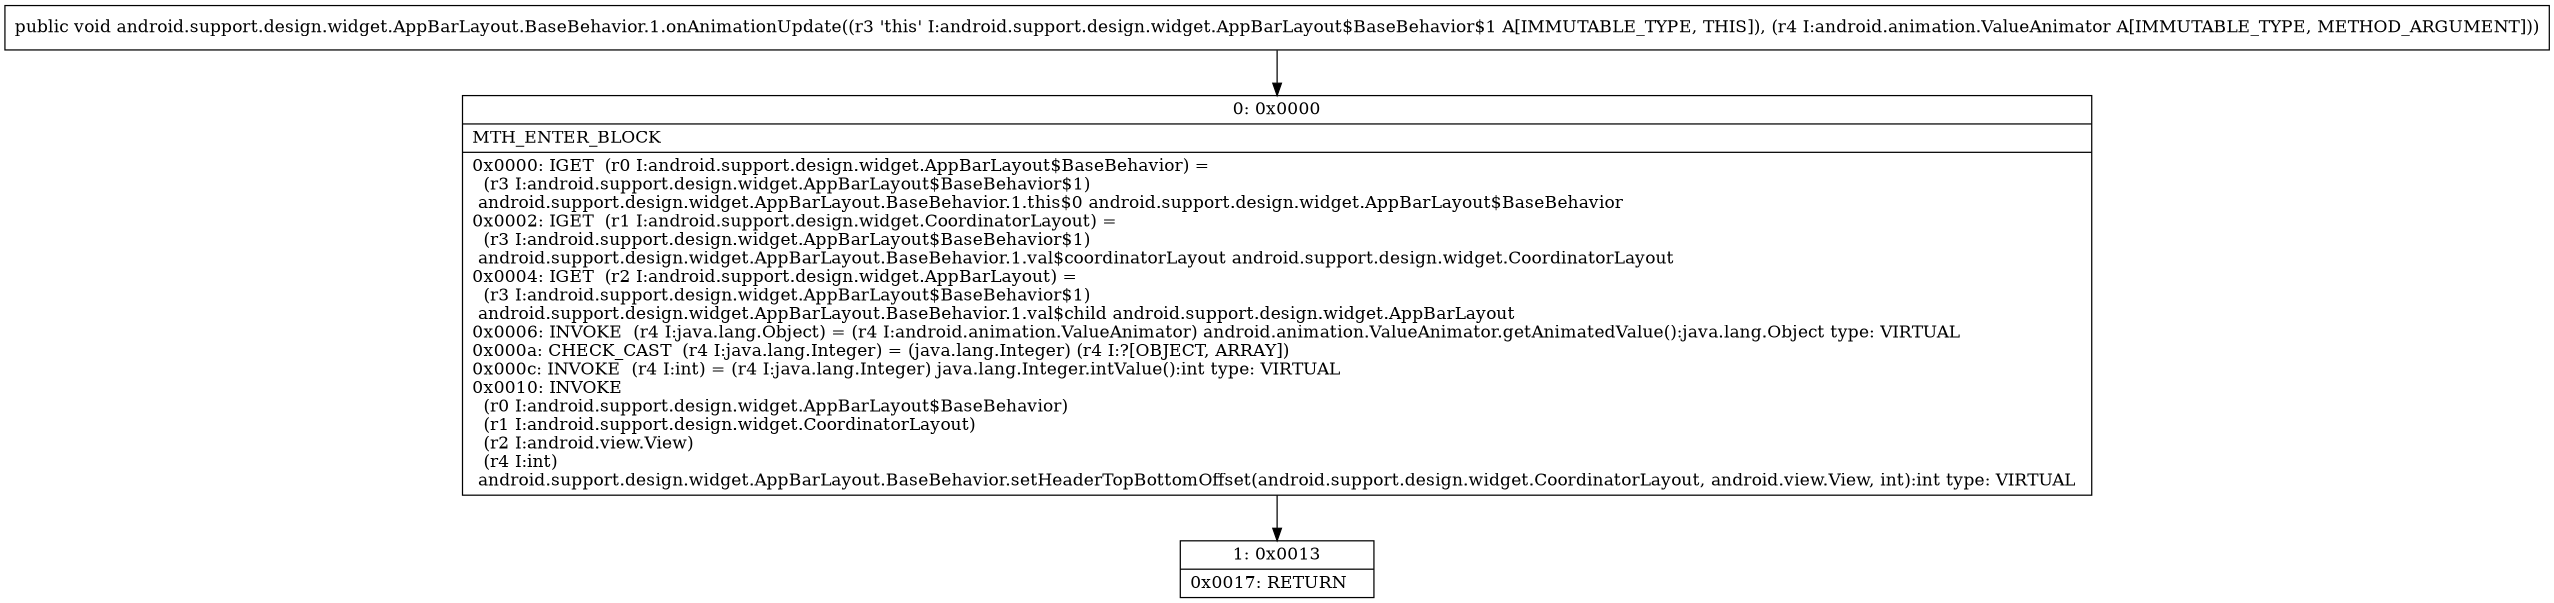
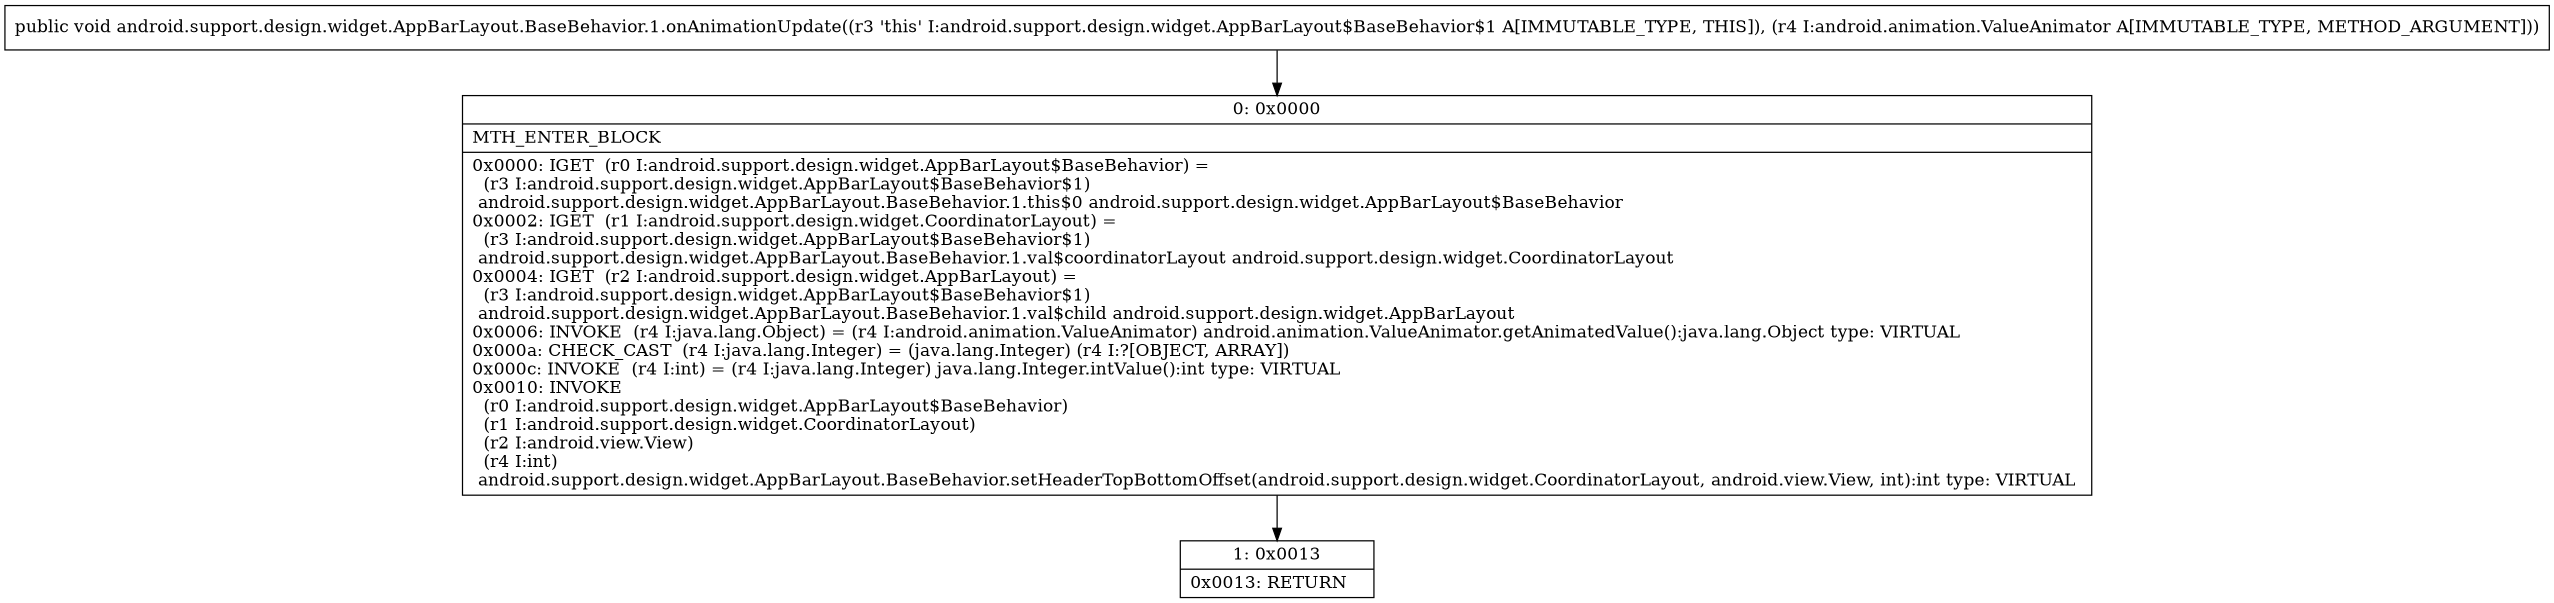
node "1: 0x0013": text "0x0017: RETURN" -> "0x0013: RETURN"
